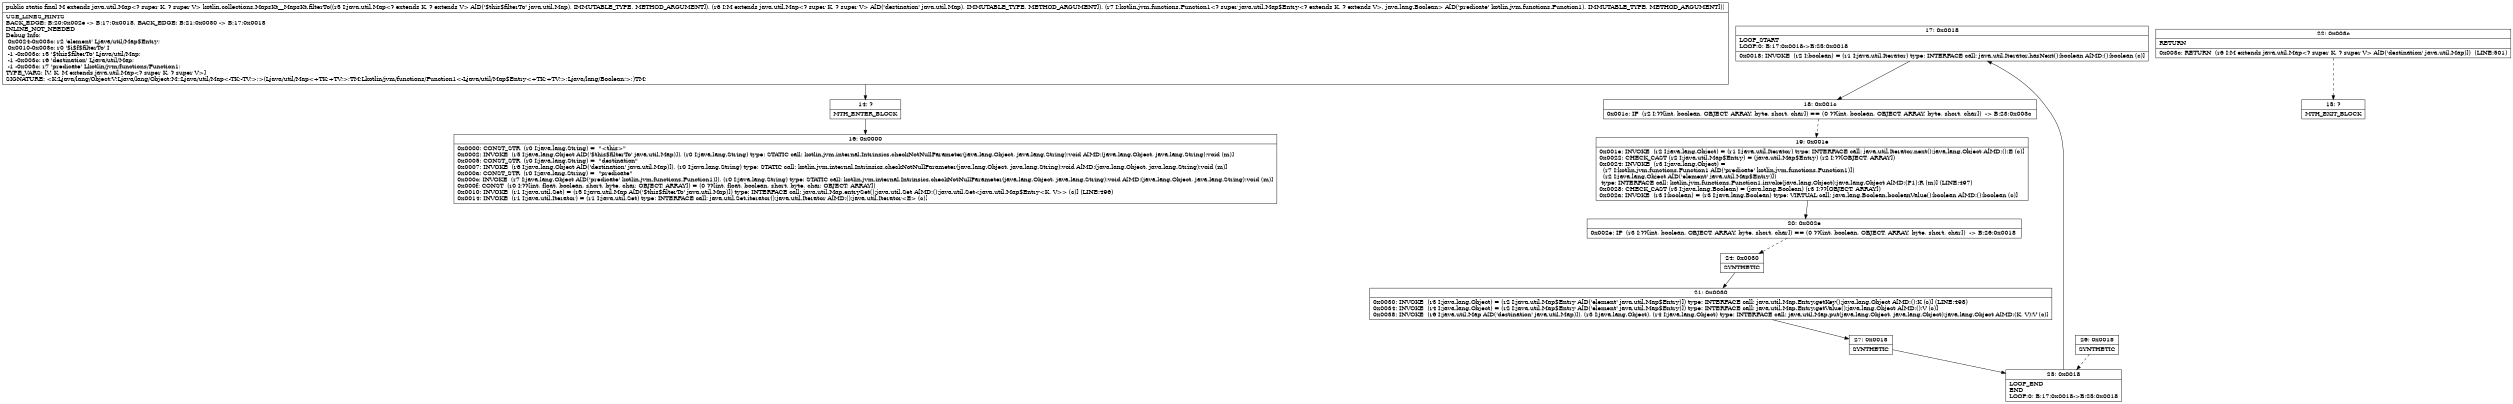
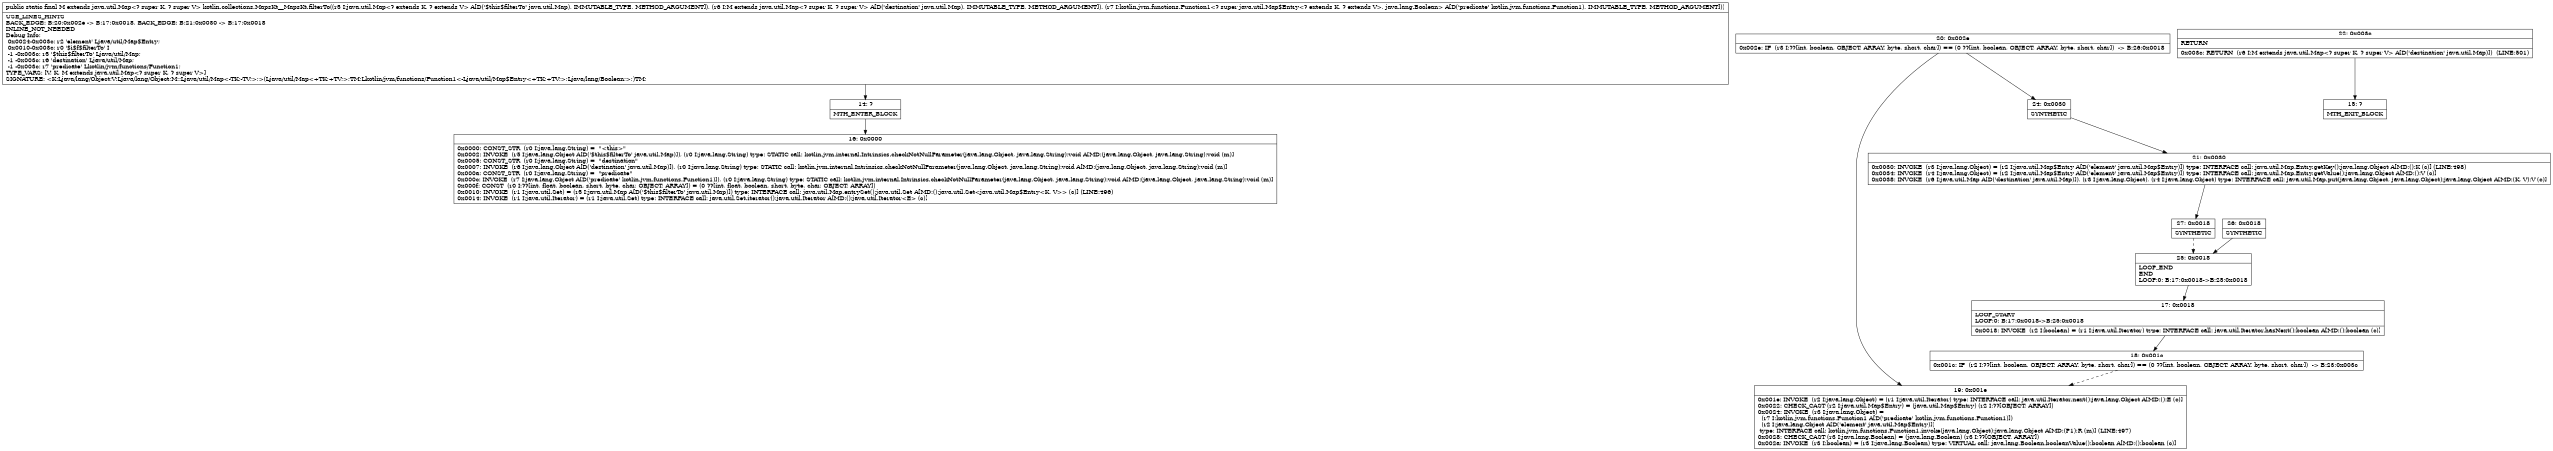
edge "22: 0x003c" -> "15: ?": style dashed -> solid
edge "19: 0x001e" -> "20: 0x002e": reversed
edge "20: 0x002e" -> "24: 0x0030": style dashed -> solid
edge "26: 0x0018" -> "25: 0x0018": style dashed -> solid
edge "27: 0x0018" -> "25: 0x0018": style solid -> dashed
